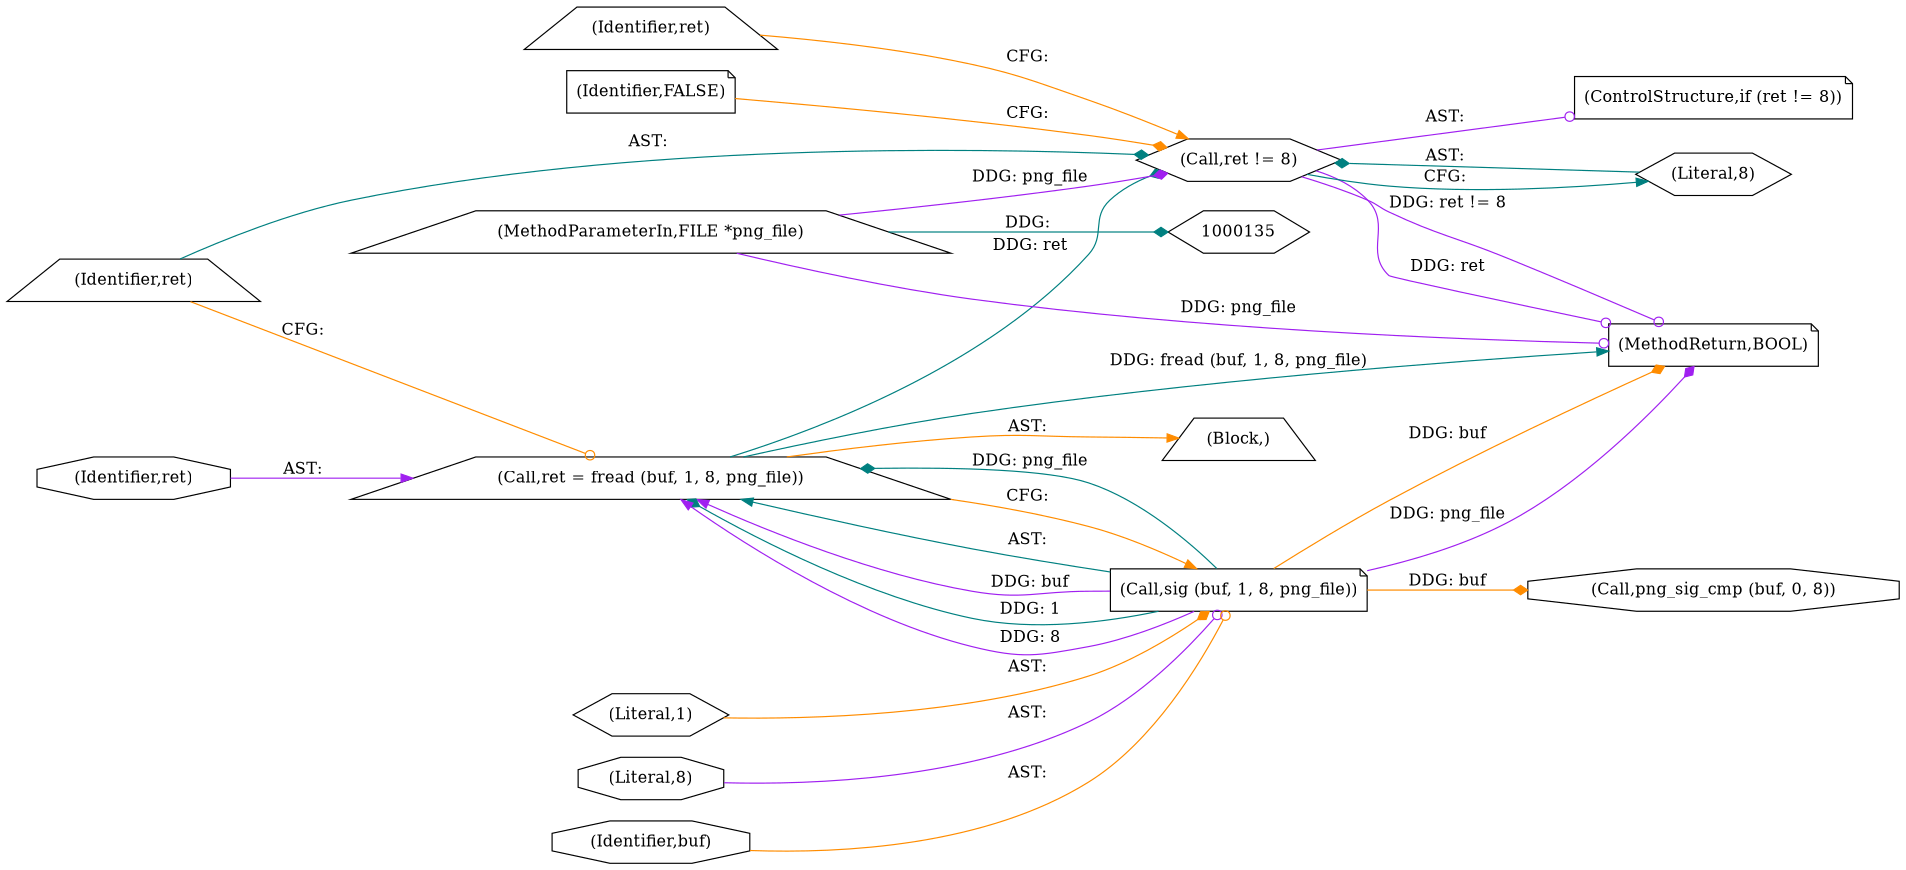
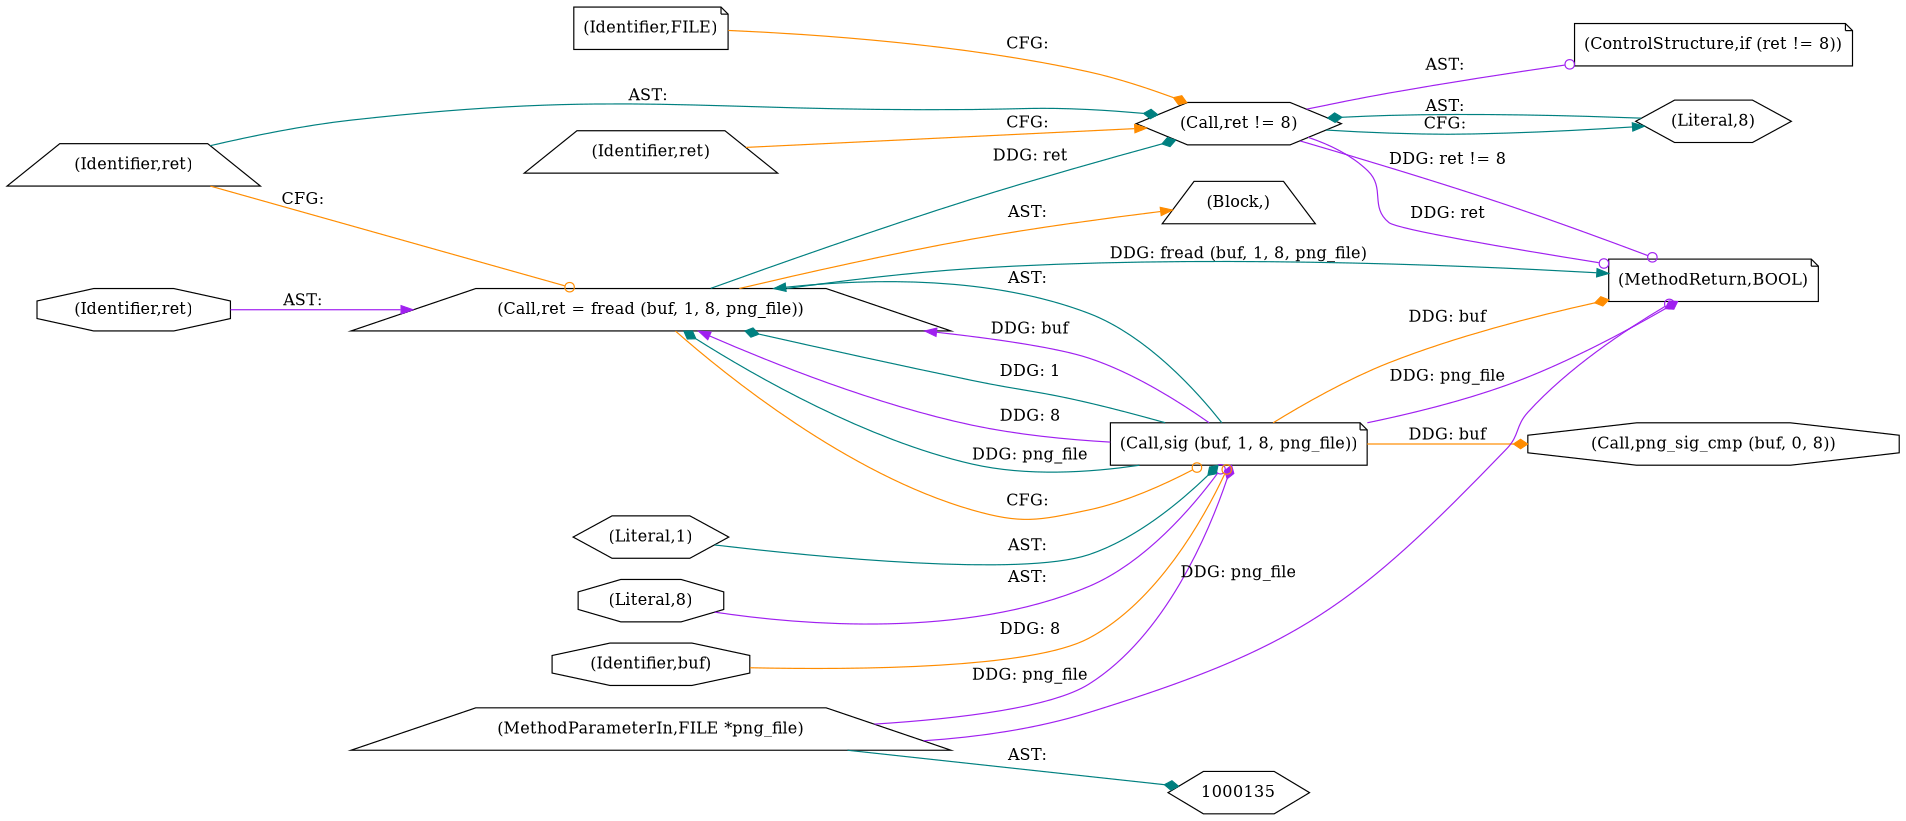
node "(Identifier,FALSE)": label "(Identifier,FALSE)" -> "(Identifier,FILE)"
edge "(MethodParameterIn,FILE *png_file)" -> "(Call,ret != 8)": now "(MethodParameterIn,FILE *png_file)" -> "(Call,sig (buf, 1, 8, png_file))"
edge "(MethodParameterIn,FILE *png_file)" -> "1000135": label "DDG: " -> "AST: "
edge "(Call,ret = fread (buf, 1, 8, png_file))" -> "(Call,sig (buf, 1, 8, png_file))": arrowhead normal -> odot
edge "(Literal,1)" -> "(Call,sig (buf, 1, 8, png_file))": color darkorange -> teal
edge "(Identifier,buf)" -> "(Call,sig (buf, 1, 8, png_file))": label "AST: " -> "DDG: 8"
